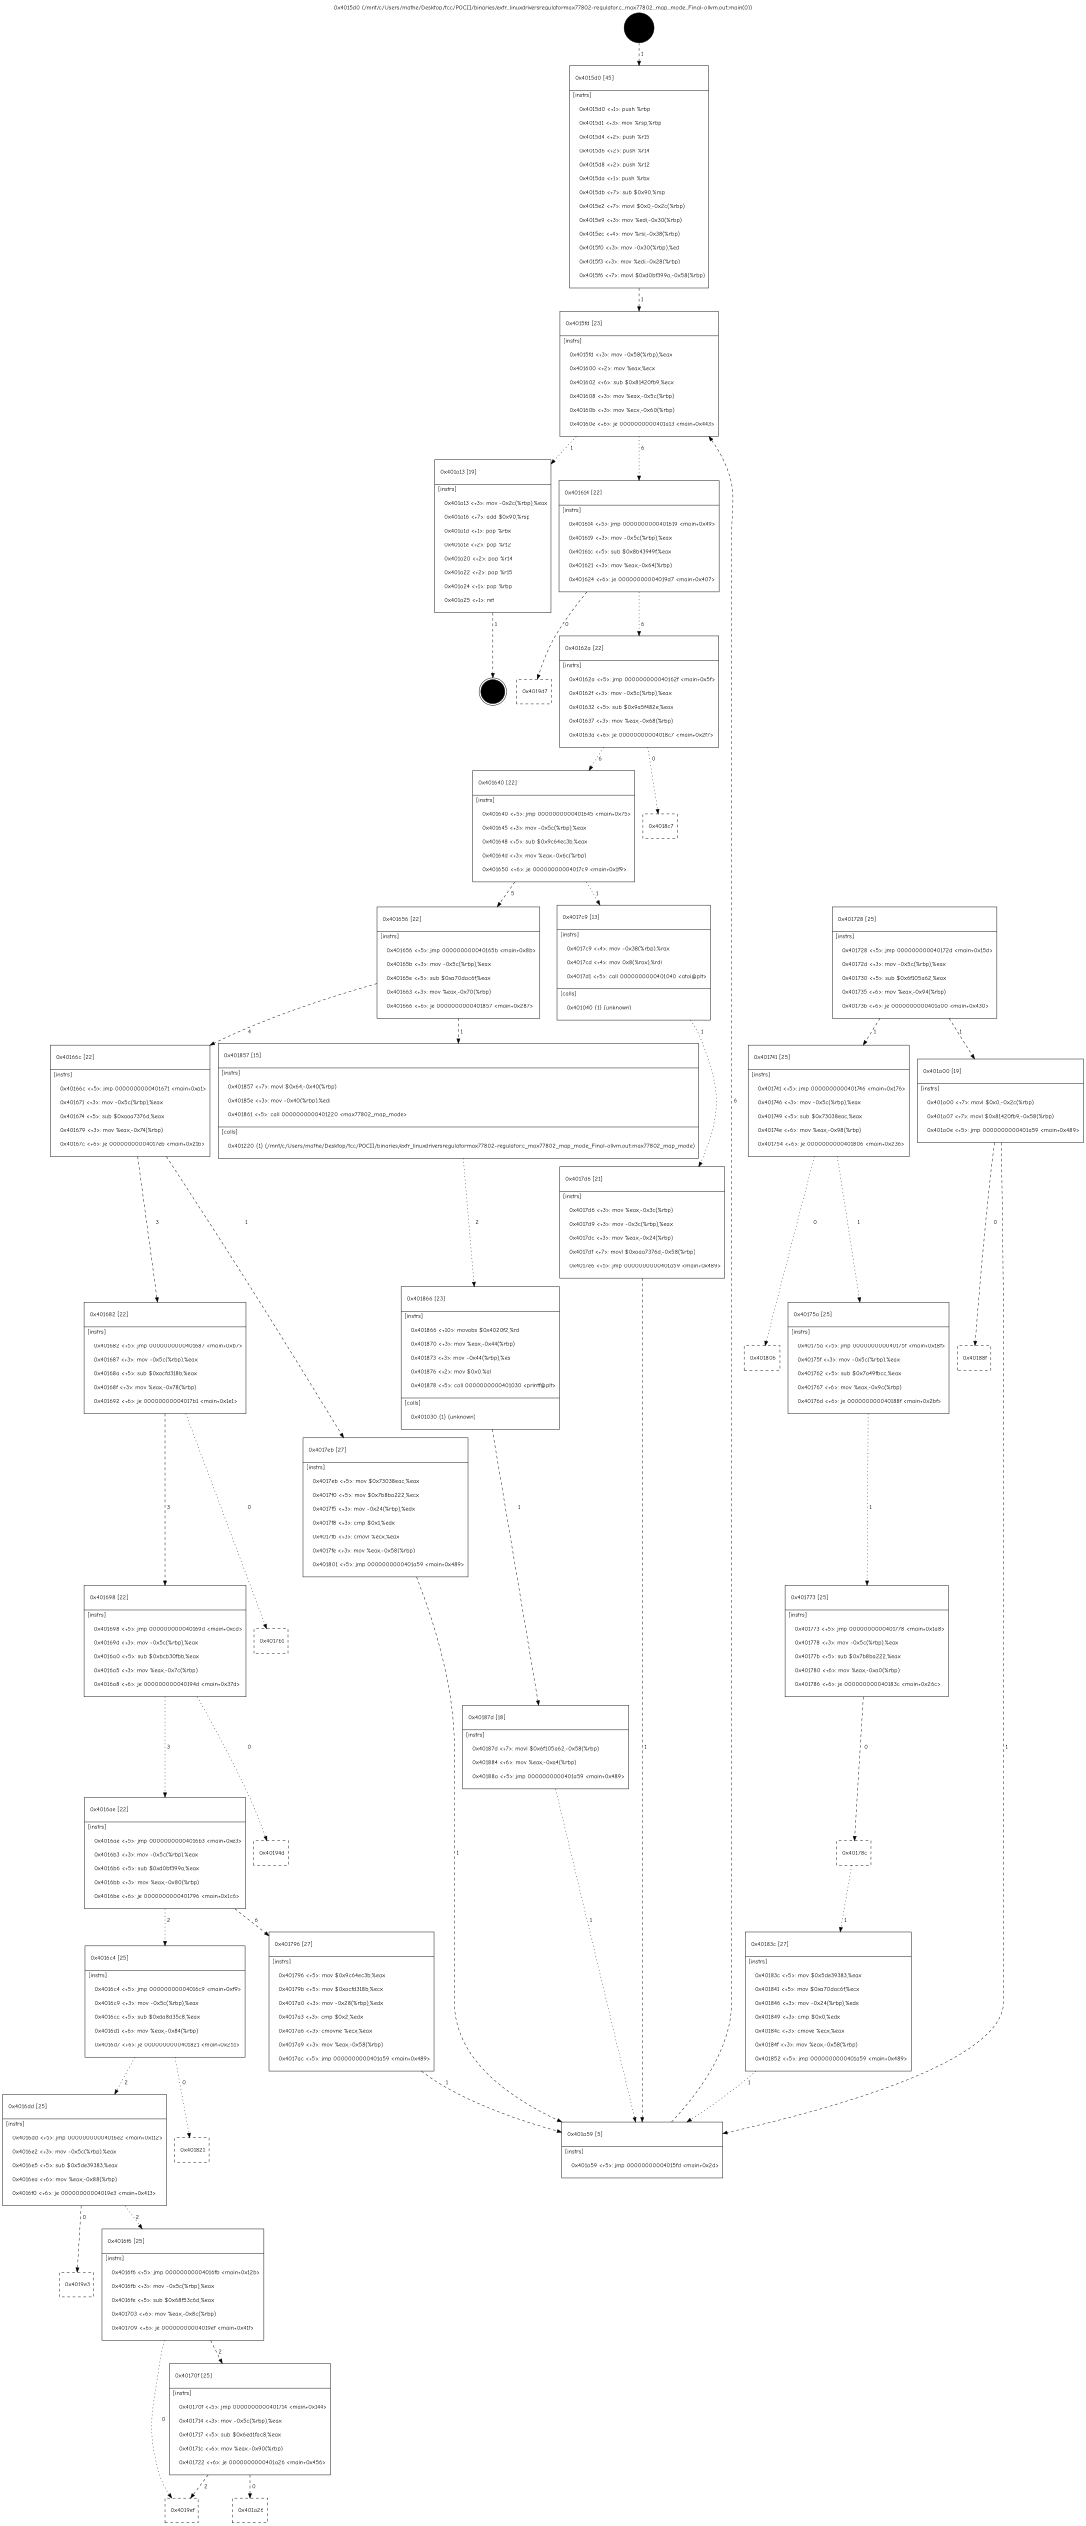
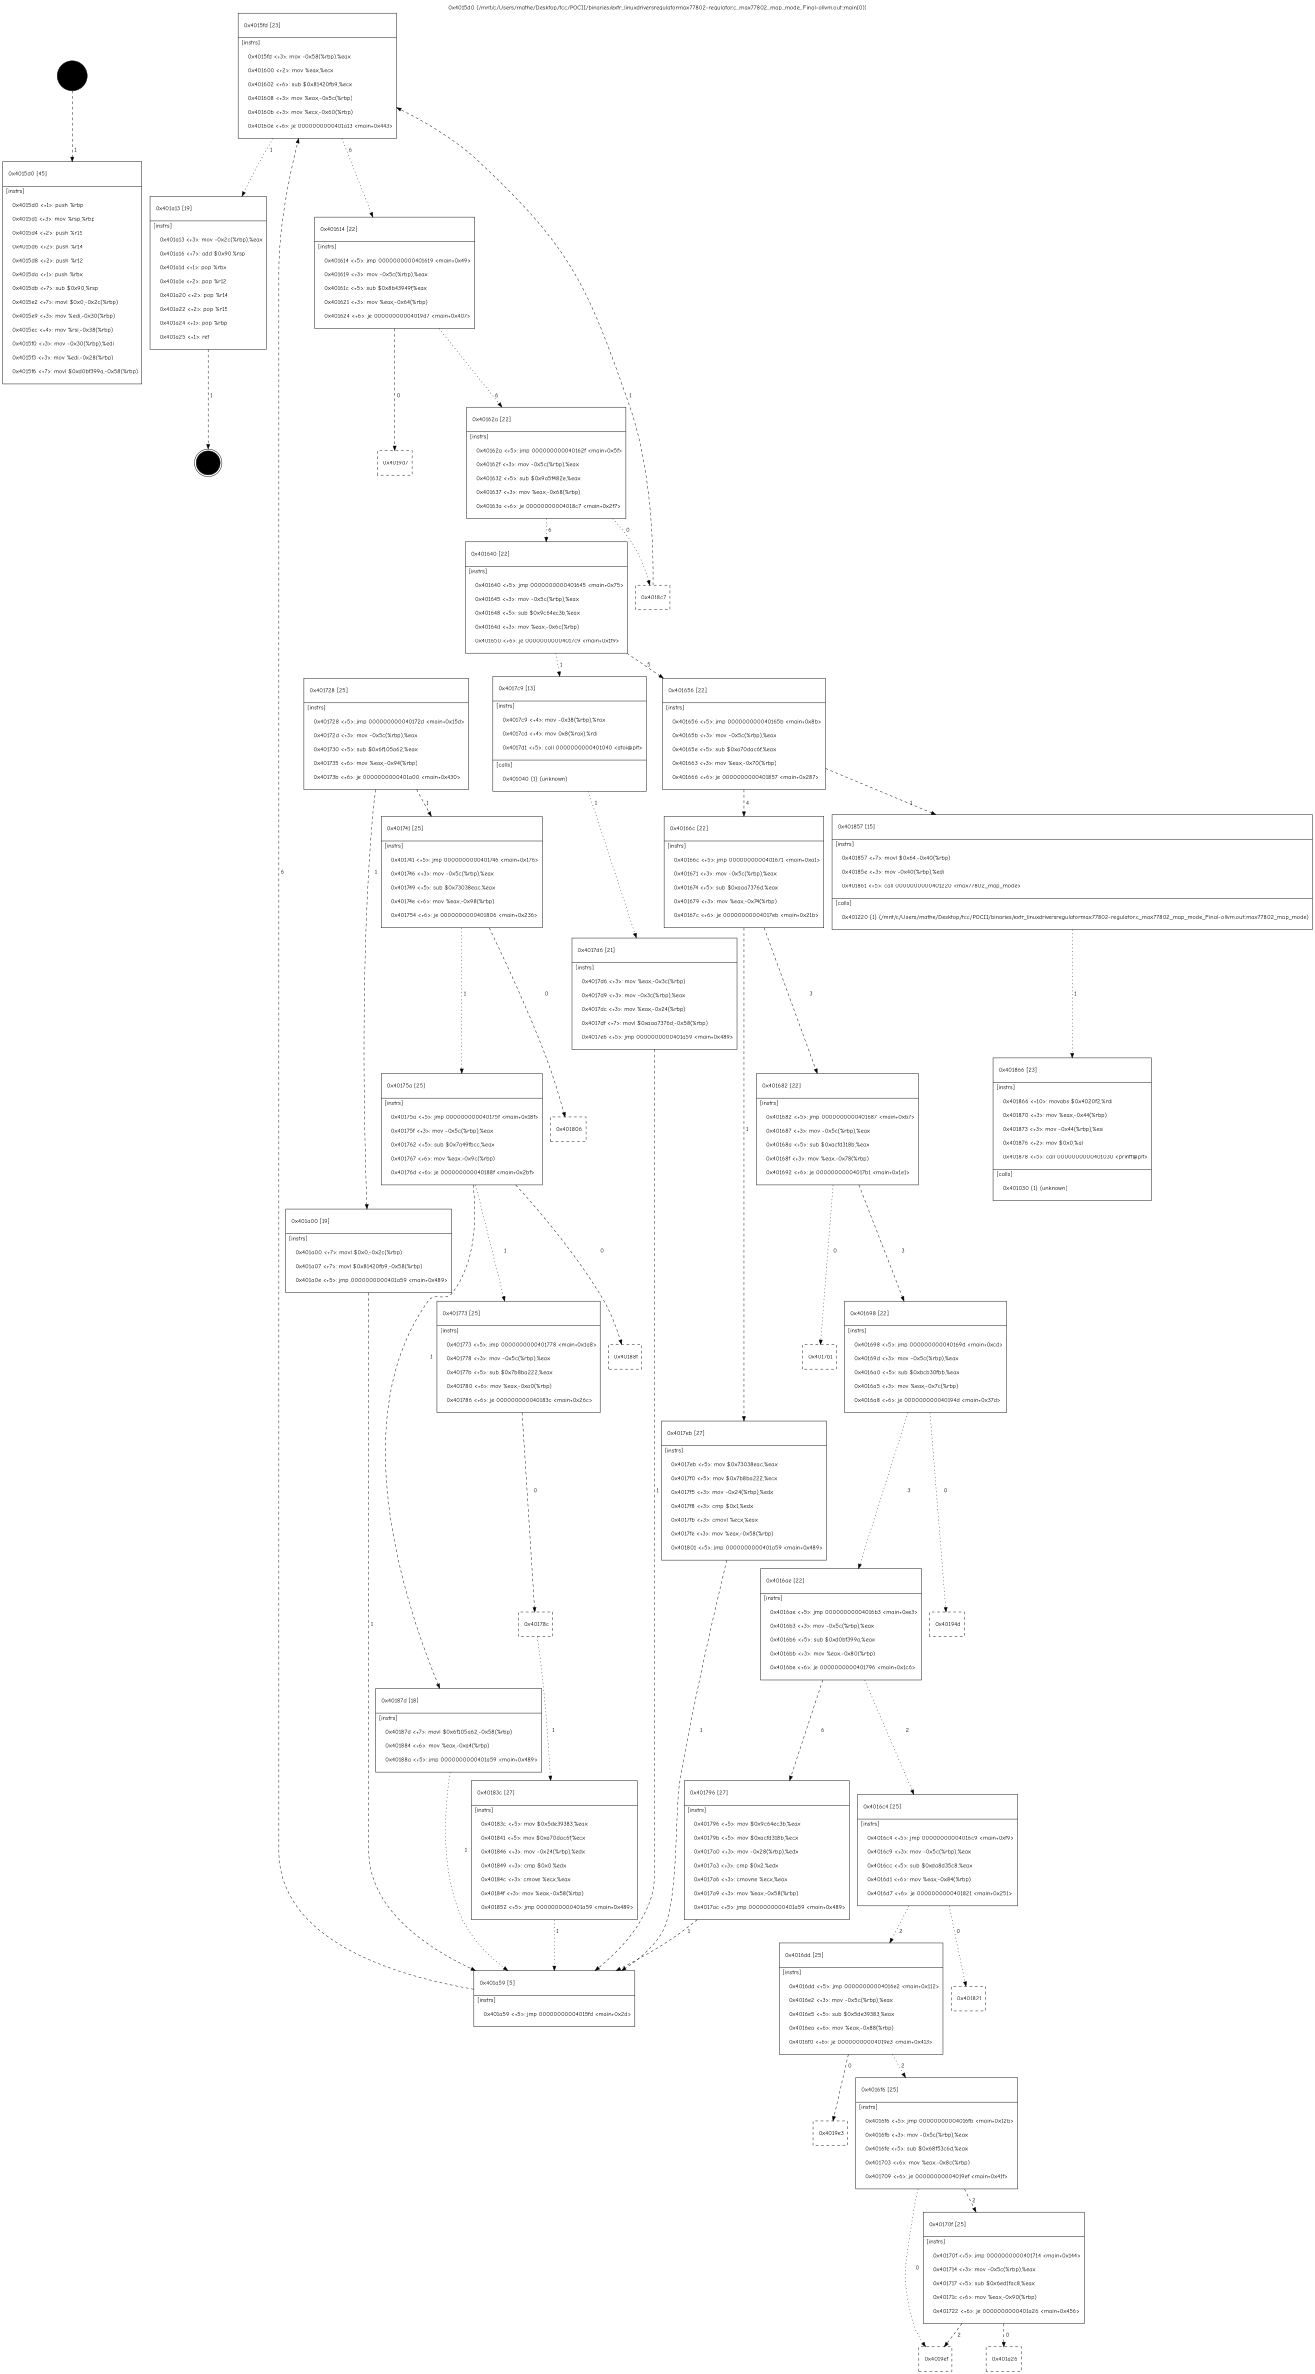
edge "0x4015d0 [45]" -> "0x4015fd [23]": now "0x4018c7" -> "0x4015fd [23]"
edge "0x401857 [15]" -> "0x401866 [23]": label " 2" -> " 1"
edge "0x401a00 [19]" -> "0x40188f": now "0x40175a [25]" -> "0x40188f"
edge "0x401741 [25]" -> "0x401806": style dotted -> dashed
edge "0x401866 [23]" -> "0x40187d [18]": now "0x40175a [25]" -> "0x40187d [18]"
